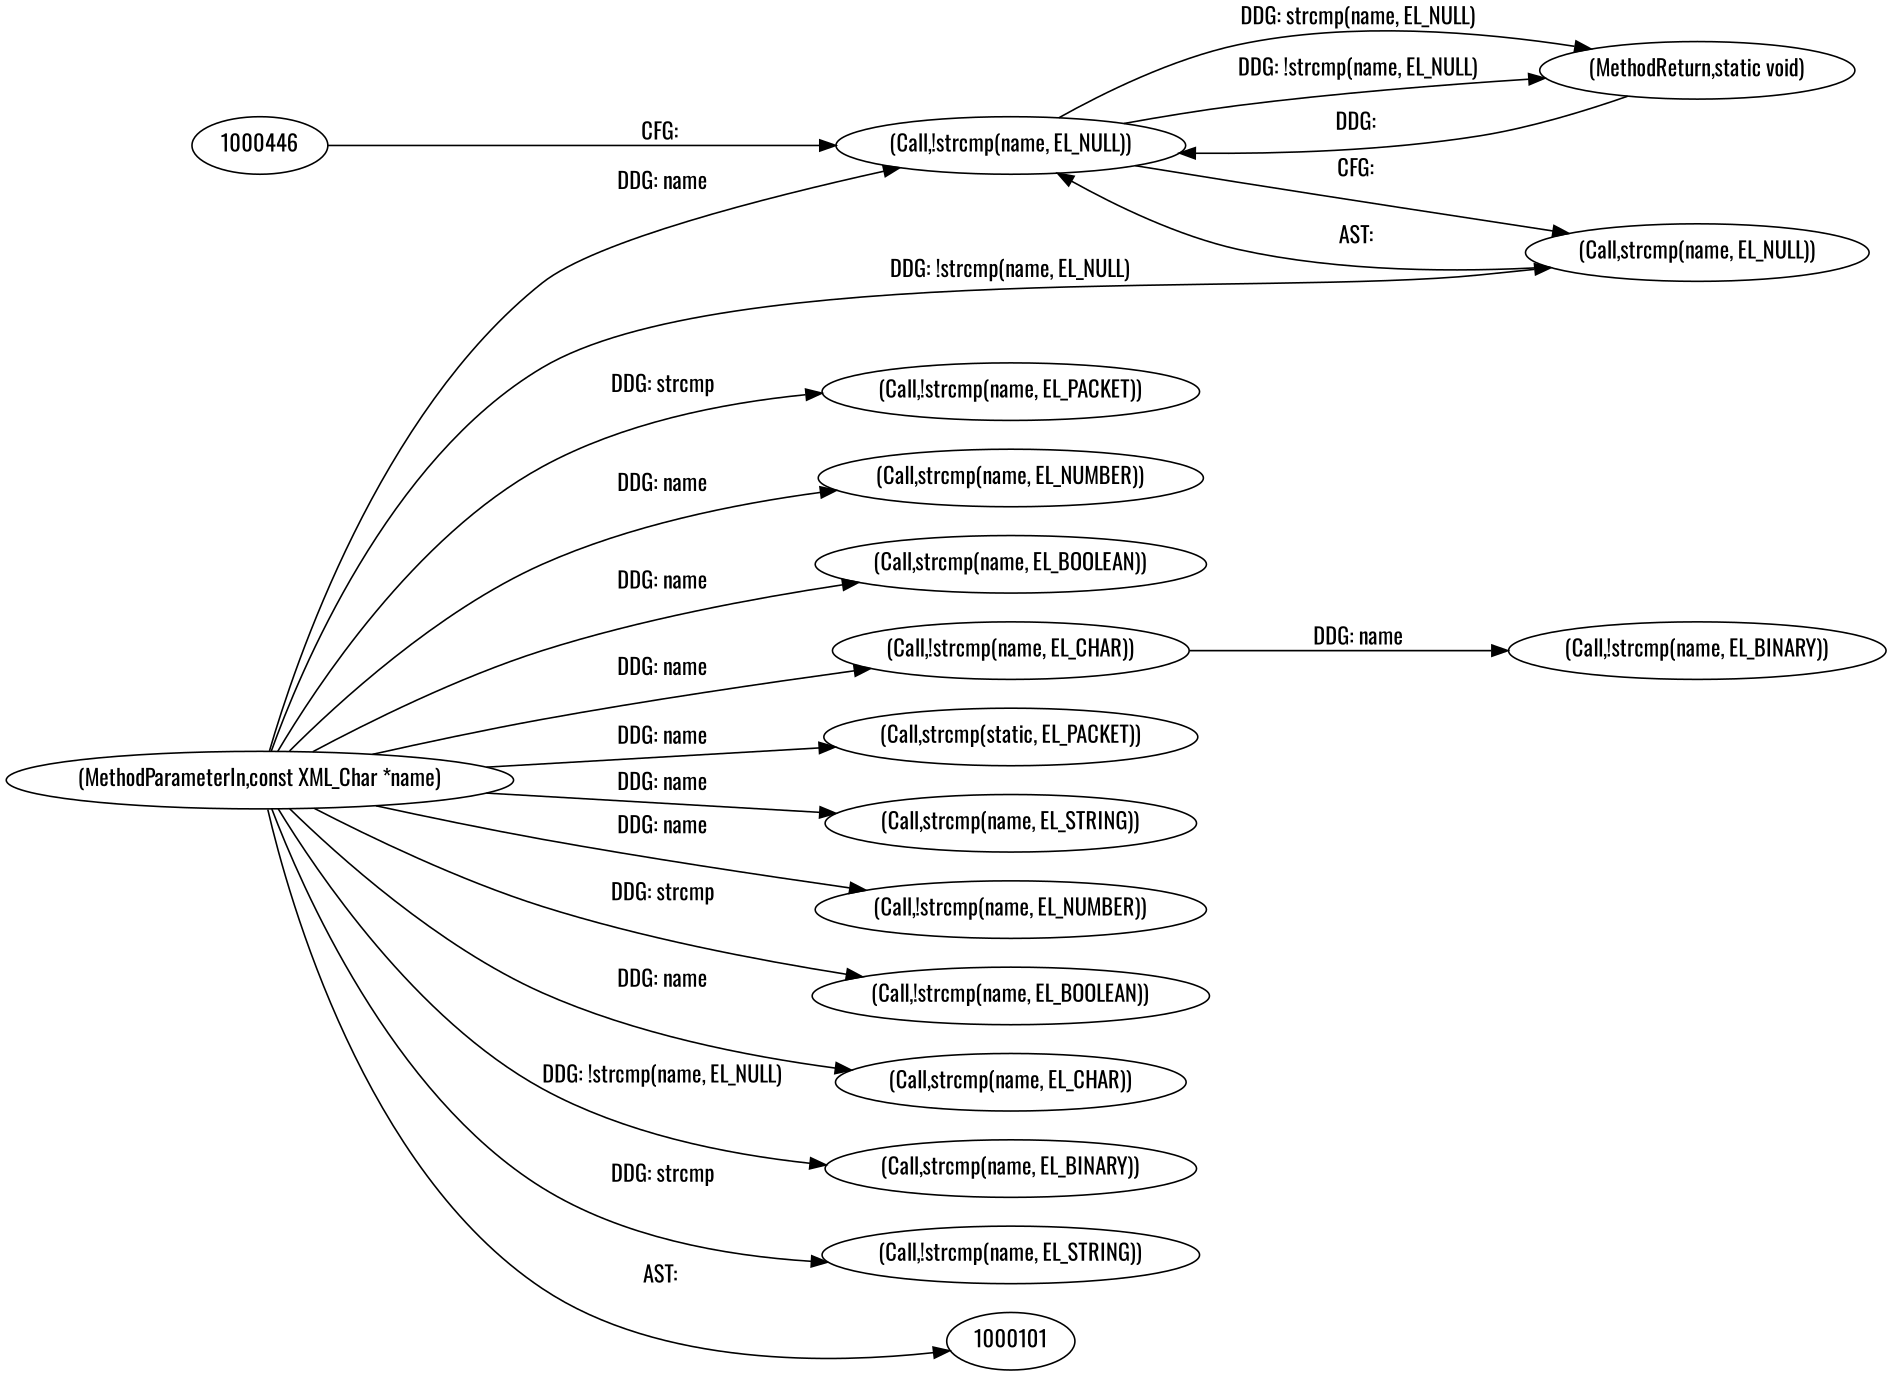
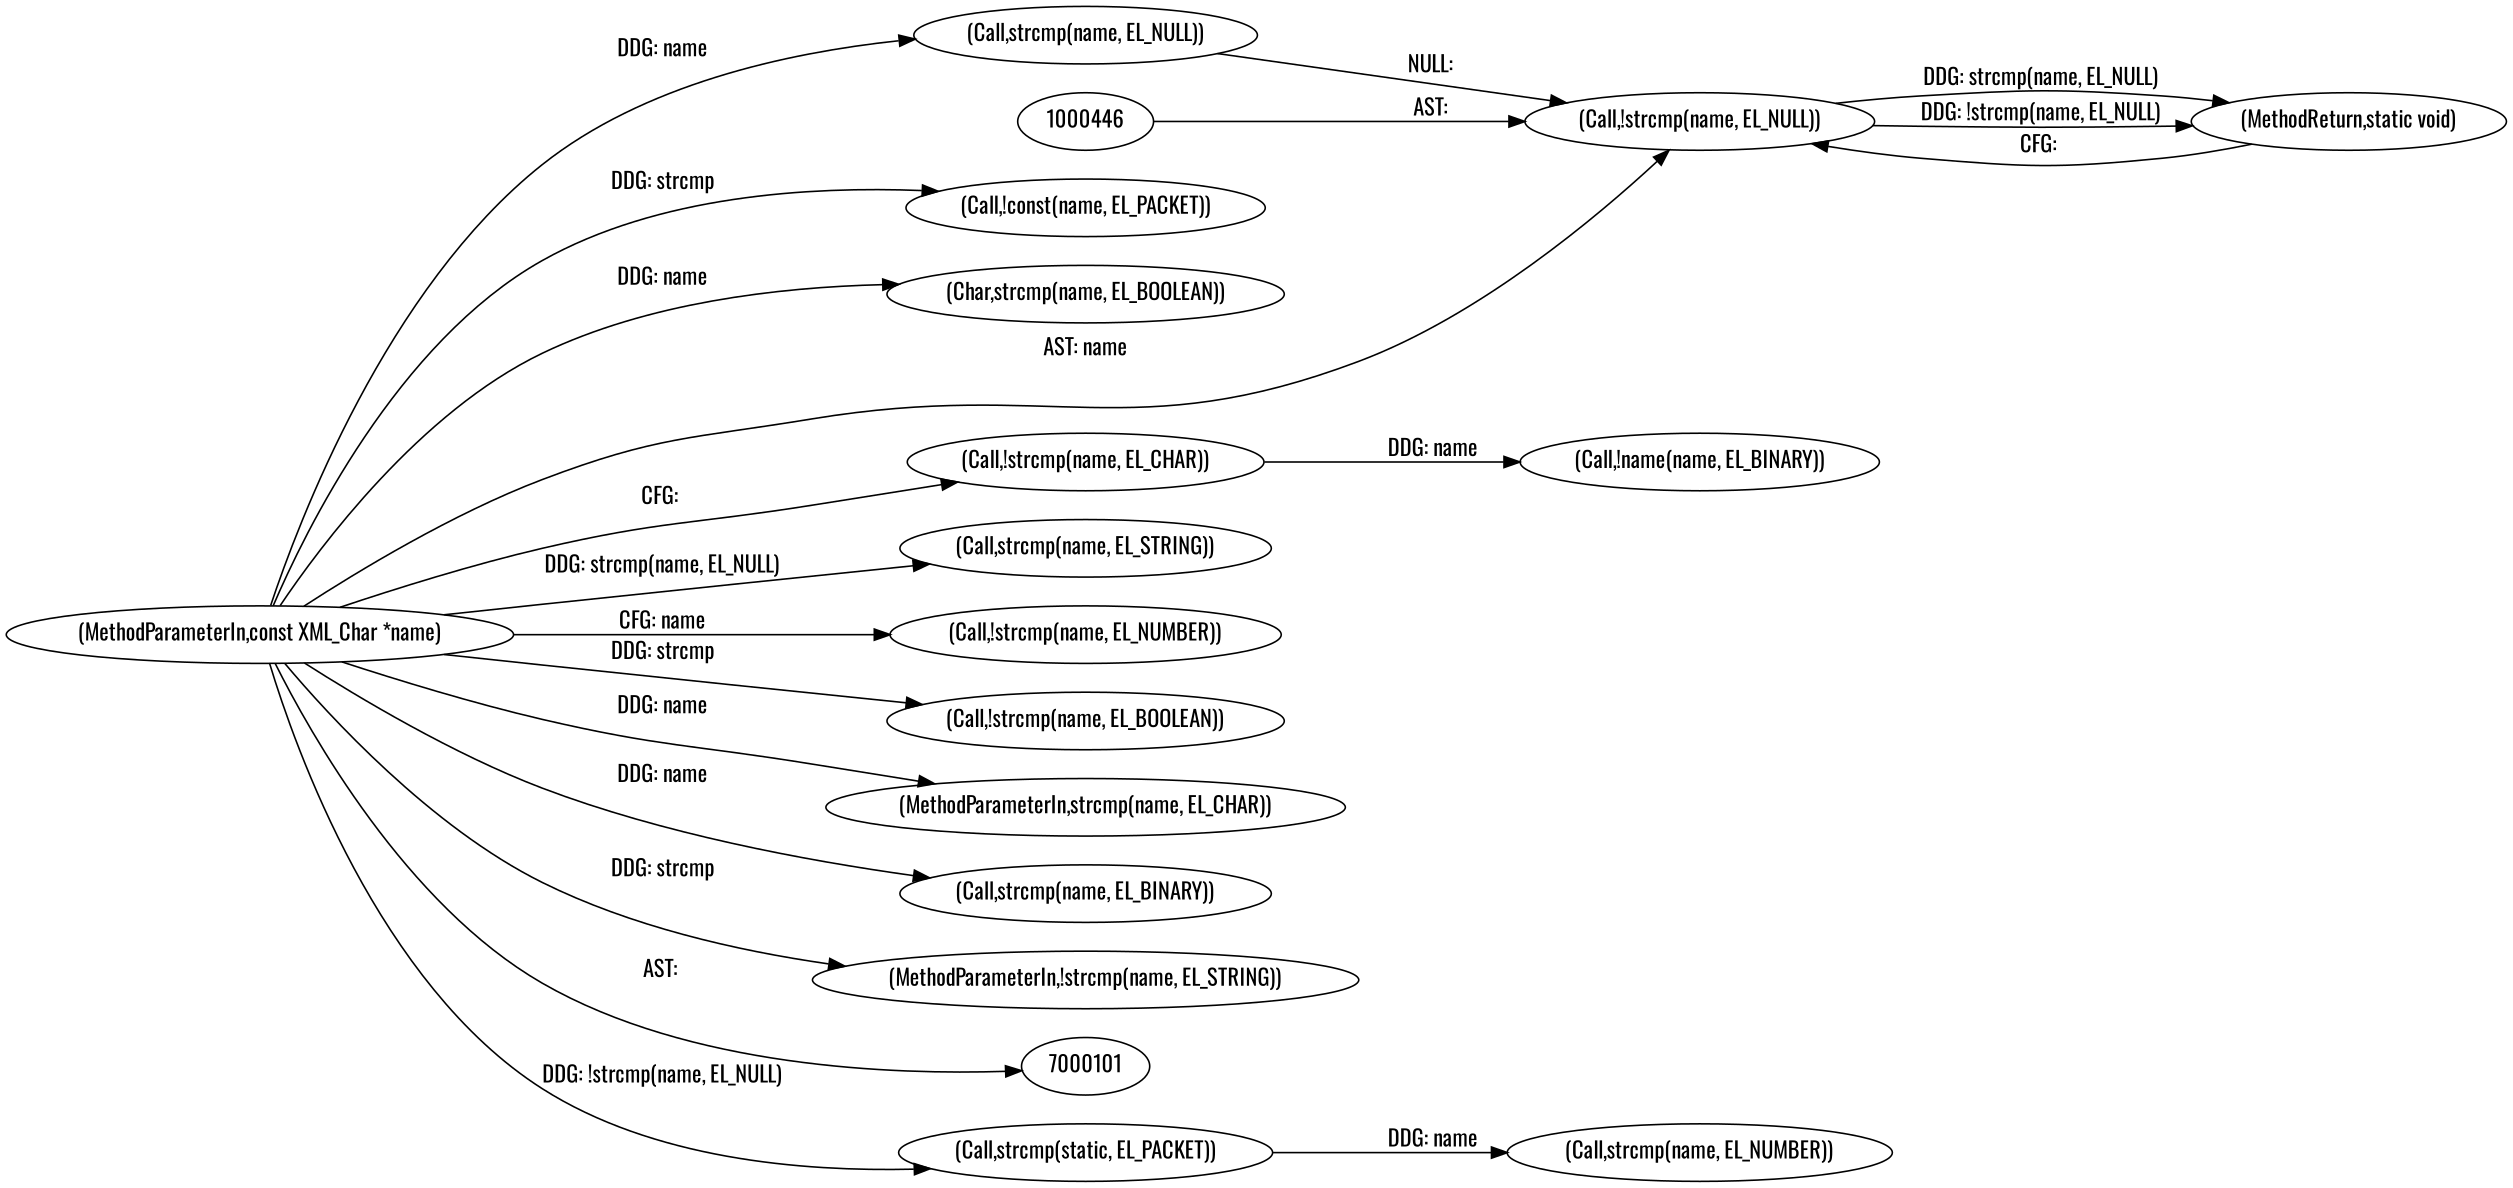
edge "(MethodReturn,static void)" -> "(Call,!strcmp(name, EL_NULL))": label "DDG: " -> "CFG: "
edge "1000446" -> "(Call,!strcmp(name, EL_NULL))": label "CFG: " -> "AST: "
edge "(MethodParameterIn,const XML_Char *name)" -> "(Call,!strcmp(name, EL_NULL))": label "DDG: name" -> "AST: name"
edge "(Call,!strcmp(name, EL_NULL))" -> "(Call,strcmp(name, EL_NULL))": removed, label "CFG:"
edge "(Call,strcmp(name, EL_NULL))" -> "(Call,!strcmp(name, EL_NULL))": label "AST: " -> "NULL: "
edge "(MethodParameterIn,const XML_Char *name)" -> "(Call,strcmp(name, EL_NULL))": label "DDG: !strcmp(name, EL_NULL)" -> "DDG: name"
node "(Call,!strcmp(name, EL_PACKET))": label "(Call,!strcmp(name, EL_PACKET))" -> "(Call,!const(name, EL_PACKET))"
node "(Call,strcmp(name, EL_BOOLEAN))": label "(Call,strcmp(name, EL_BOOLEAN))" -> "(Char,strcmp(name, EL_BOOLEAN))"
edge "(MethodParameterIn,const XML_Char *name)" -> "(Call,strcmp(name, EL_NUMBER))": now "(Call,strcmp(static, EL_PACKET))" -> "(Call,strcmp(name, EL_NUMBER))"
node "(Call,!strcmp(name, EL_BINARY))": label "(Call,!strcmp(name, EL_BINARY))" -> "(Call,!name(name, EL_BINARY))"
edge "(MethodParameterIn,const XML_Char *name)" -> "(Call,!strcmp(name, EL_CHAR))": label "DDG: name" -> "CFG: "
edge "(MethodParameterIn,const XML_Char *name)" -> "(Call,strcmp(static, EL_PACKET))": label "DDG: name" -> "DDG: !strcmp(name, EL_NULL)"
edge "(MethodParameterIn,const XML_Char *name)" -> "(Call,strcmp(name, EL_STRING))": label "DDG: name" -> "DDG: strcmp(name, EL_NULL)"
edge "(MethodParameterIn,const XML_Char *name)" -> "(Call,!strcmp(name, EL_NUMBER))": label "DDG: name" -> "CFG: name"
edge "(MethodParameterIn,const XML_Char *name)" -> "(Call,strcmp(name, EL_BINARY))": label "DDG: !strcmp(name, EL_NULL)" -> "DDG: name"
node "(Call,strcmp(name, EL_CHAR))": label "(Call,strcmp(name, EL_CHAR))" -> "(MethodParameterIn,strcmp(name, EL_CHAR))"
node "(Call,!strcmp(name, EL_STRING))": label "(Call,!strcmp(name, EL_STRING))" -> "(MethodParameterIn,!strcmp(name, EL_STRING))"
node "1000101": label "1000101" -> "7000101"
